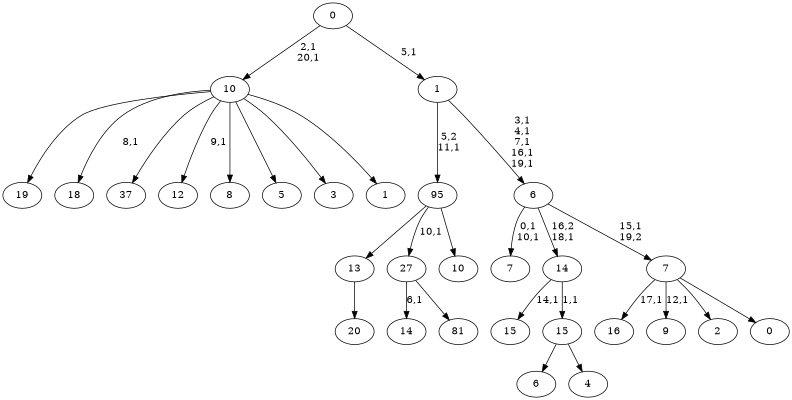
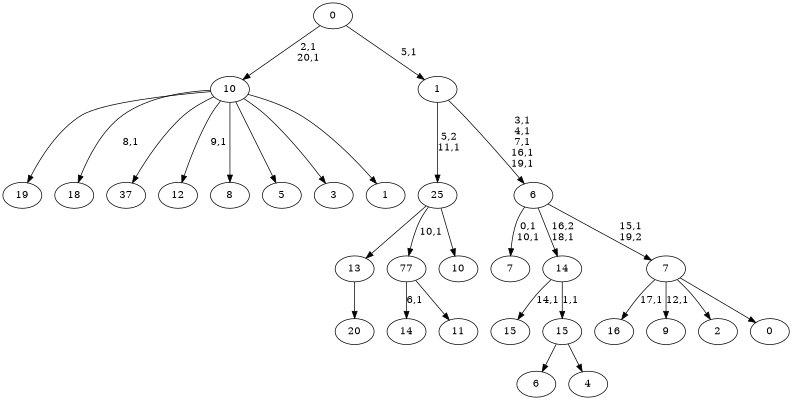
node "95": label "95" -> "25"
node "27": label "27" -> "77"
node "81": label "81" -> "11"
